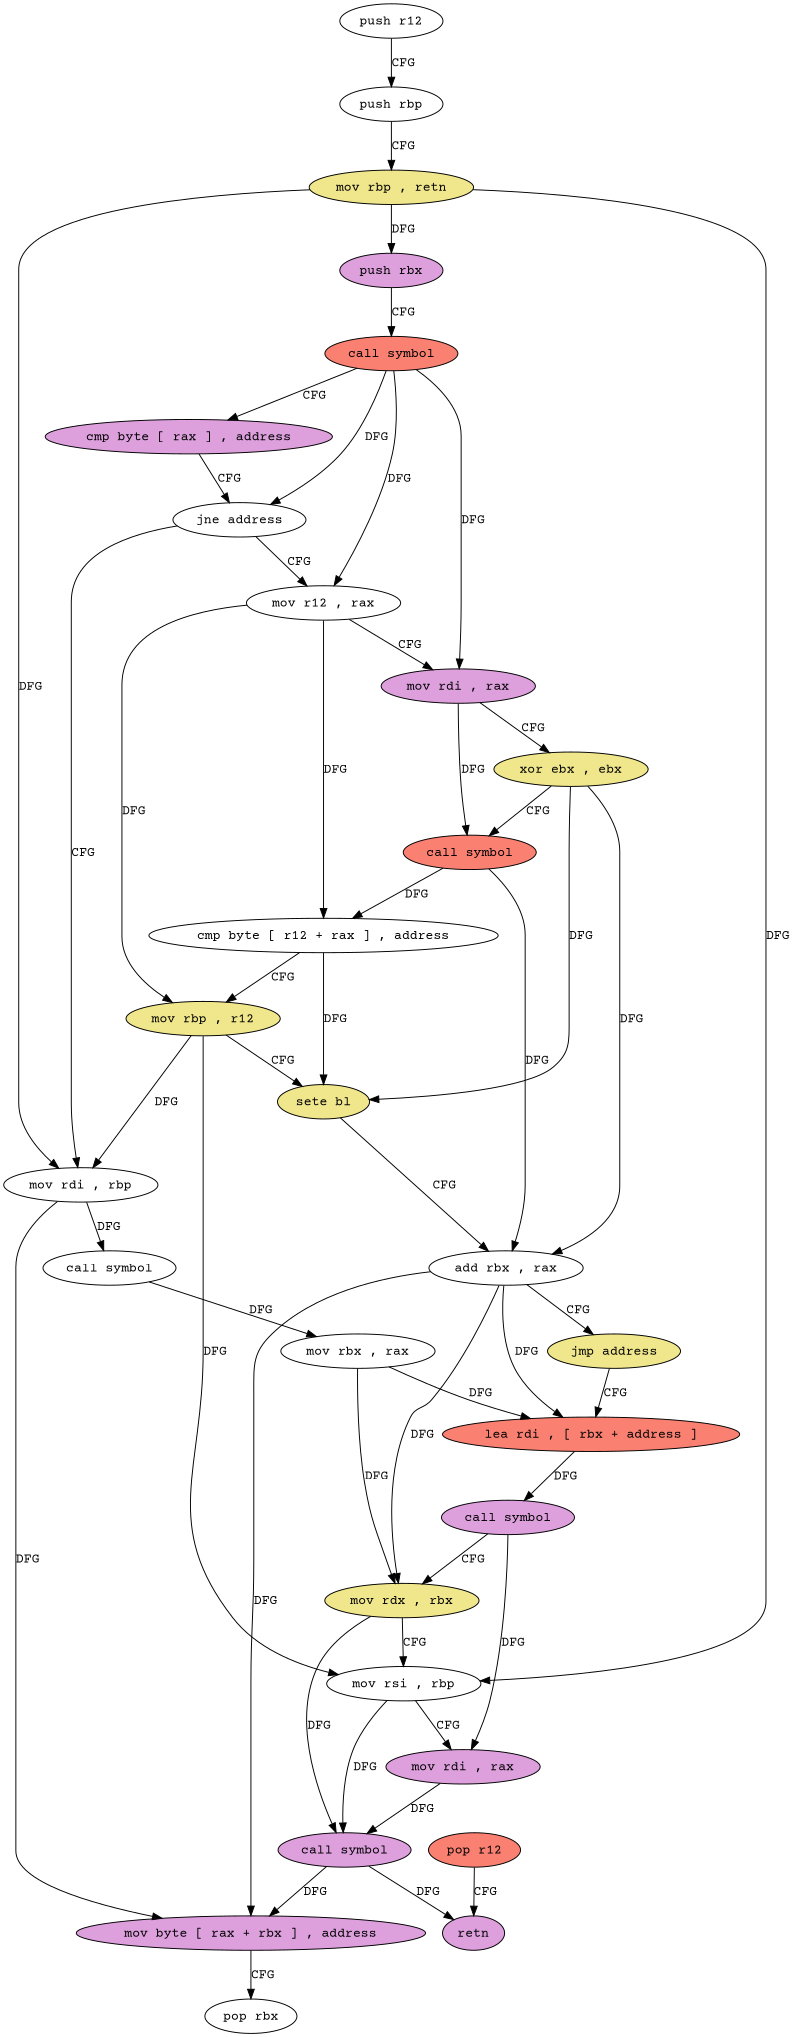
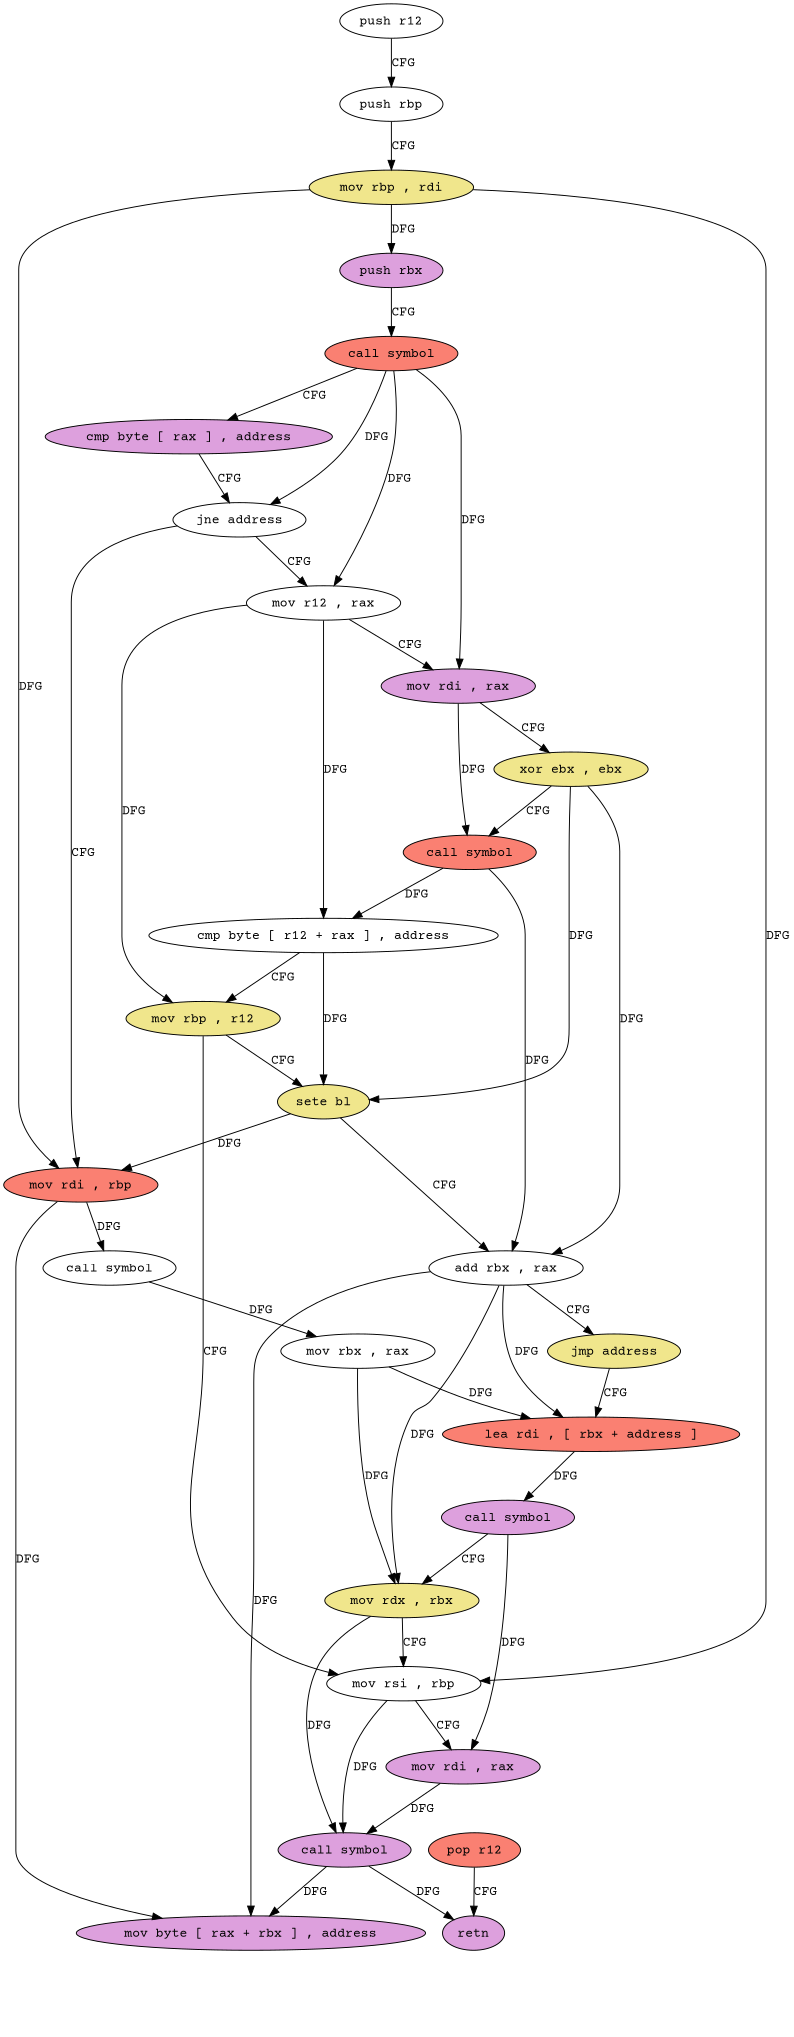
node "mov rbp , retn": label "mov rbp , retn" -> "mov rbp , rdi"
edge "mov rbp , r12" -> "mov rdi , rbp": now "sete bl" -> "mov rdi , rbp"
node "mov rdi , rbp": fillcolor white -> salmon
edge "mov rbp , r12" -> "mov rsi , rbp": label "DFG" -> "CFG"
node "pop rbx": removed
